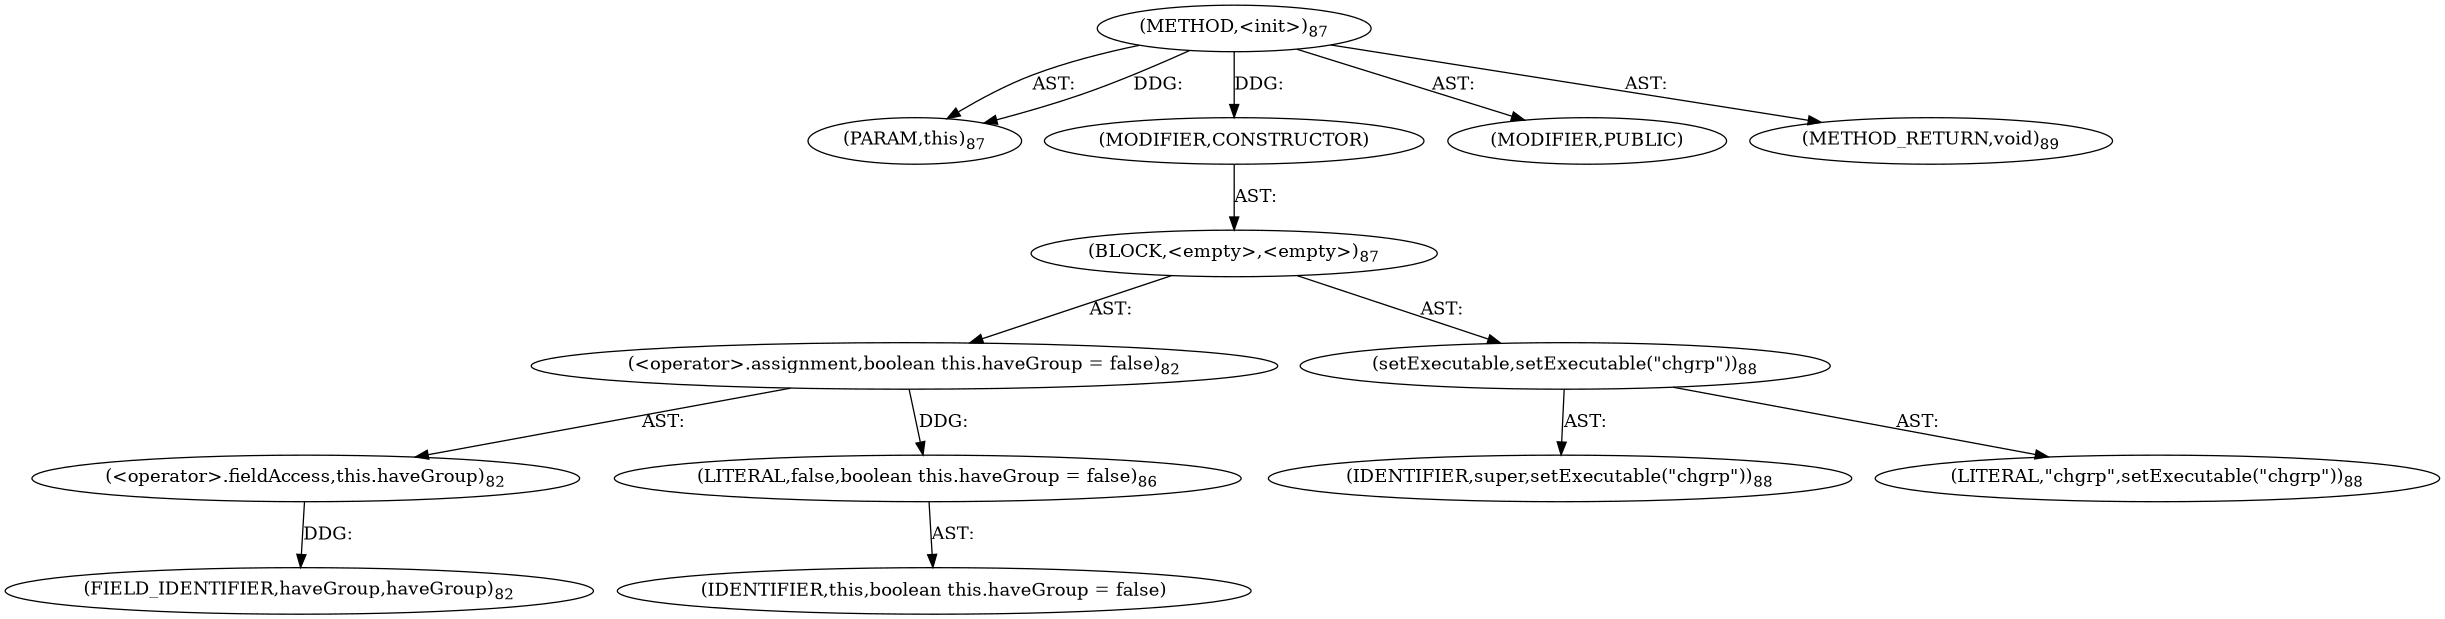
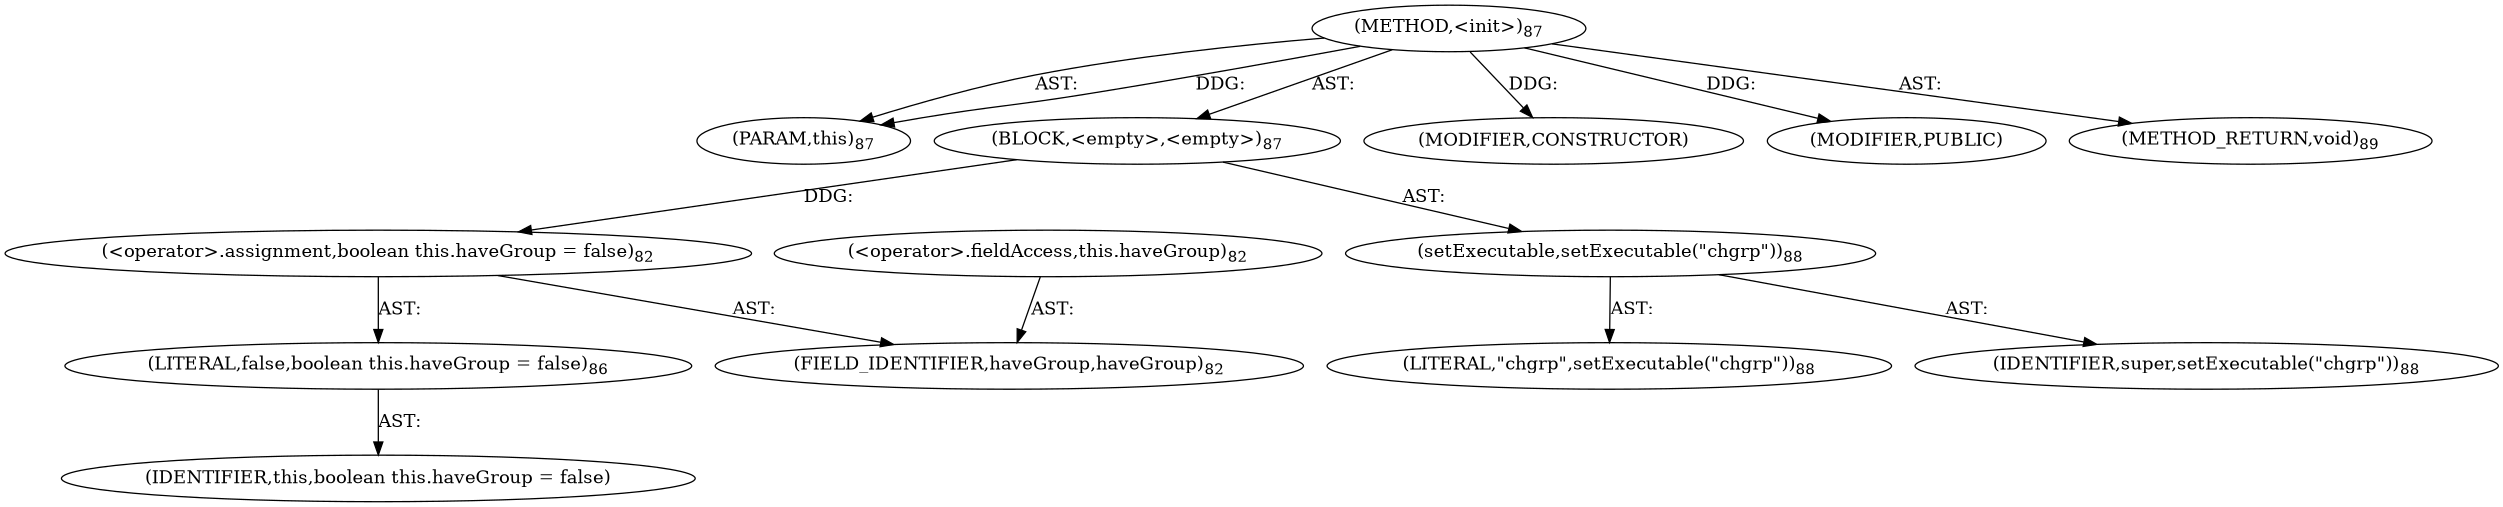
edge "(METHOD,<init>)" -> "(MODIFIER,PUBLIC)": label "AST: " -> "DDG: "
edge "(MODIFIER,CONSTRUCTOR)" -> "(BLOCK,<empty>,<empty>)": now "(METHOD,<init>)" -> "(BLOCK,<empty>,<empty>)"
edge "(BLOCK,<empty>,<empty>)" -> "(<operator>.assignment,boolean this.haveGroup = false)": label "AST: " -> "DDG: "
edge "(<operator>.assignment,boolean this.haveGroup = false)" -> "(<operator>.fieldAccess,this.haveGroup)": now "(<operator>.assignment,boolean this.haveGroup = false)" -> "(FIELD_IDENTIFIER,haveGroup,haveGroup)"
edge "(<operator>.assignment,boolean this.haveGroup = false)" -> "(LITERAL,false,boolean this.haveGroup = false)": label "DDG: " -> "AST: "
edge "(<operator>.fieldAccess,this.haveGroup)" -> "(FIELD_IDENTIFIER,haveGroup,haveGroup)": label "DDG: " -> "AST: "
